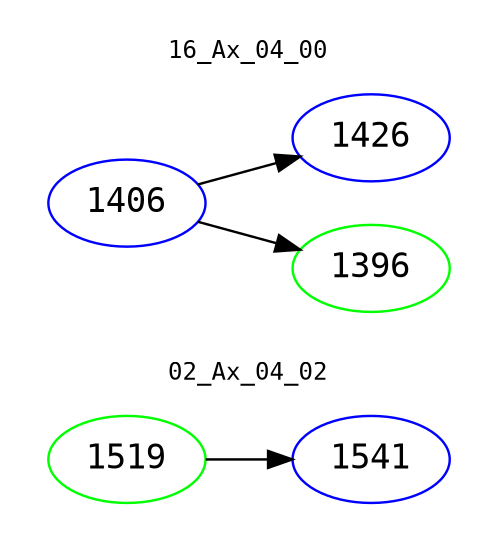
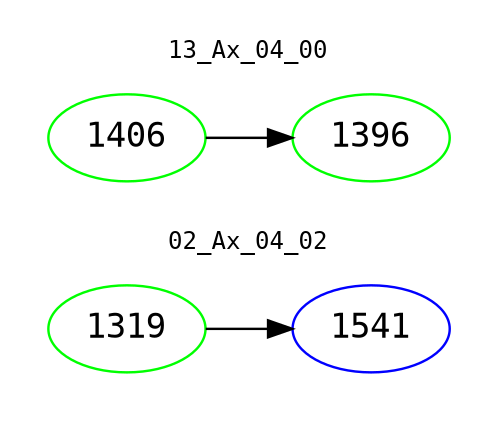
cluster "16_Ax_04_00": label "16_Ax_04_00" -> "13_Ax_04_00"
node "1426": removed
node "1406": color blue -> green
node "1519": label "1519" -> "1319"
